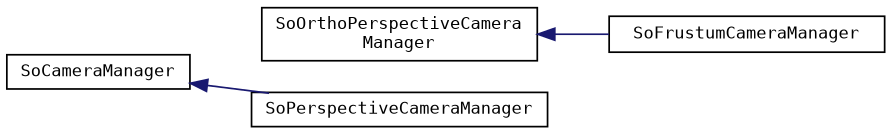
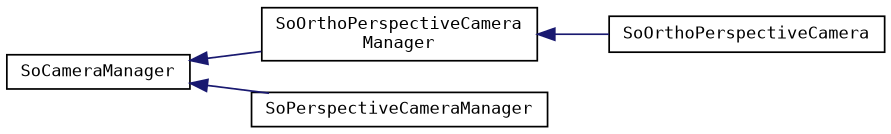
node "SoFrustumCameraManager": label "SoFrustumCameraManager" -> "SoOrthoPerspectiveCamera"
edge "SoOrthoPerspectiveCamera Manager" -> "SoCameraManager": added
